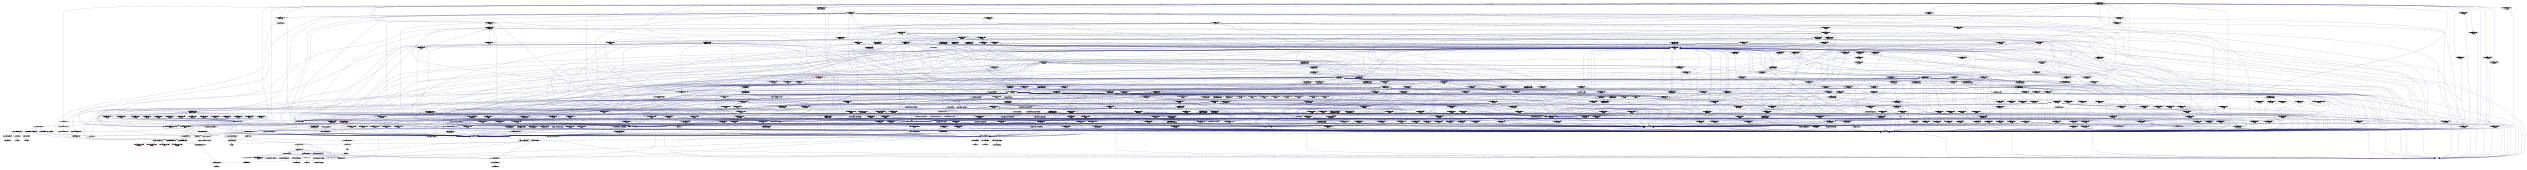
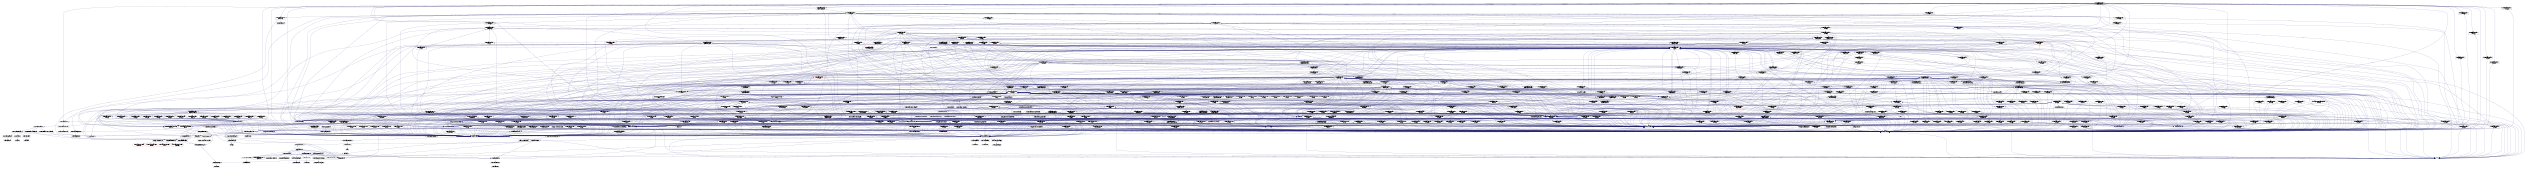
node "omc_ComponentReference _crefHasScalarSubscripts": label "omc_ComponentReference _crefHasScalarSubscripts" -> "omc_ComponentReference _algStmtFor"
